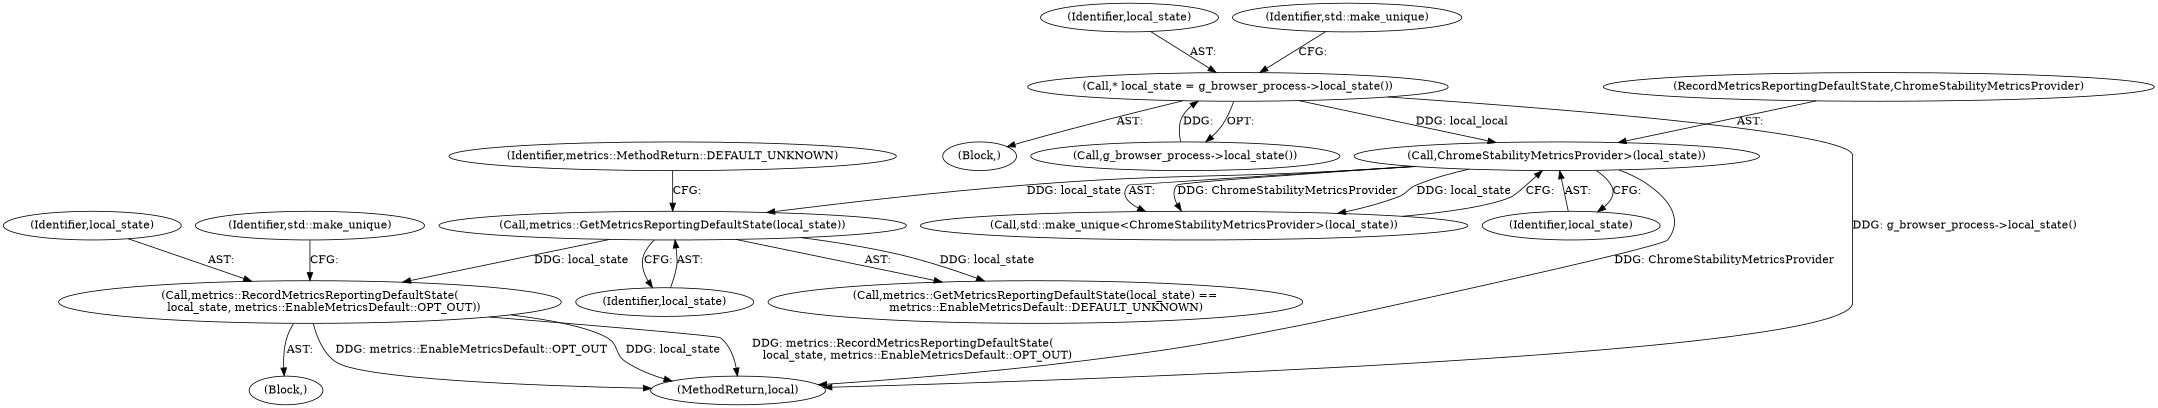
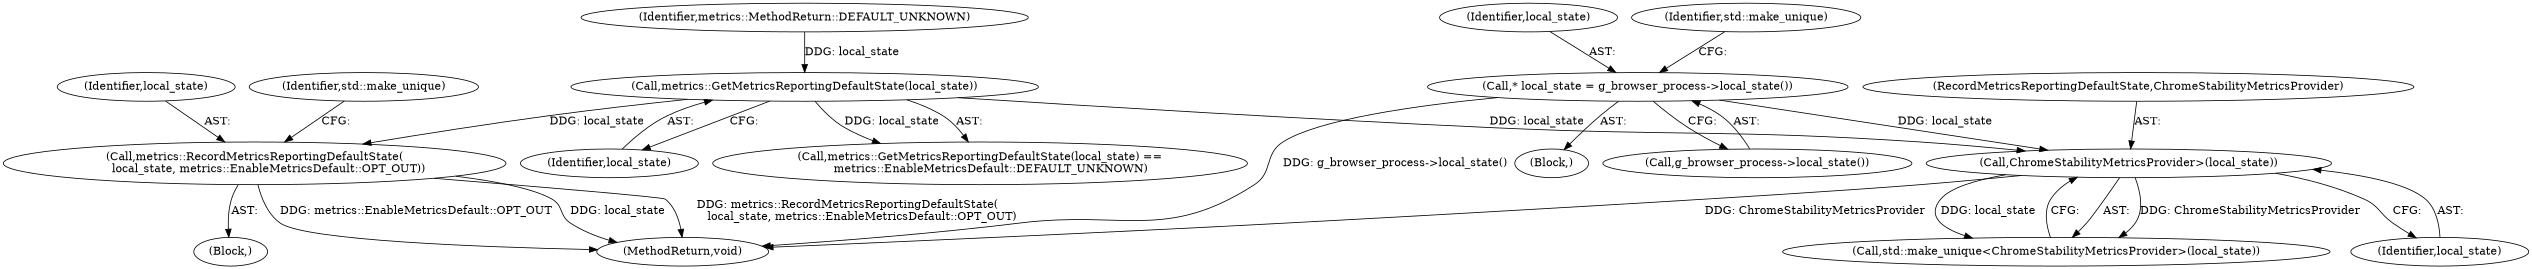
edge "(Call,g_browser_process->local_state())" -> "(Call,* local_state = g_browser_process->local_state())": label "DDG: " -> "AST: "
edge "(Call,* local_state = g_browser_process->local_state())" -> "(Call,g_browser_process->local_state())": label "OPT: " -> "CFG: "
edge "(Call,* local_state = g_browser_process->local_state())" -> "(Call,ChromeStabilityMetricsProvider>(local_state))": label "DDG: local_local" -> "DDG: local_state"
edge "(Call,ChromeStabilityMetricsProvider>(local_state))" -> "(Call,metrics::GetMetricsReportingDefaultState(local_state))": reversed
edge "(Identifier,metrics::MethodReturn::DEFAULT_UNKNOWN)" -> "(Call,metrics::GetMetricsReportingDefaultState(local_state))": label "CFG: " -> "DDG: local_state"
node "(MethodReturn,local)": label "(MethodReturn,local)" -> "(MethodReturn,void)"
